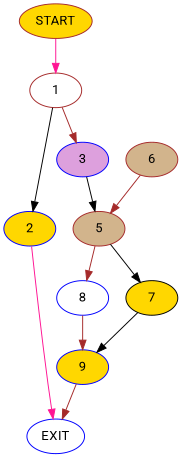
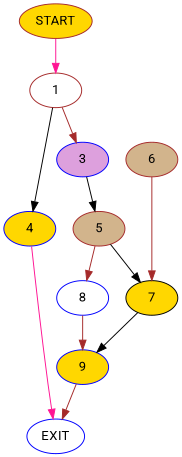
edge "6" -> "5": now "6" -> "7"
node "2": label "2" -> "4"
